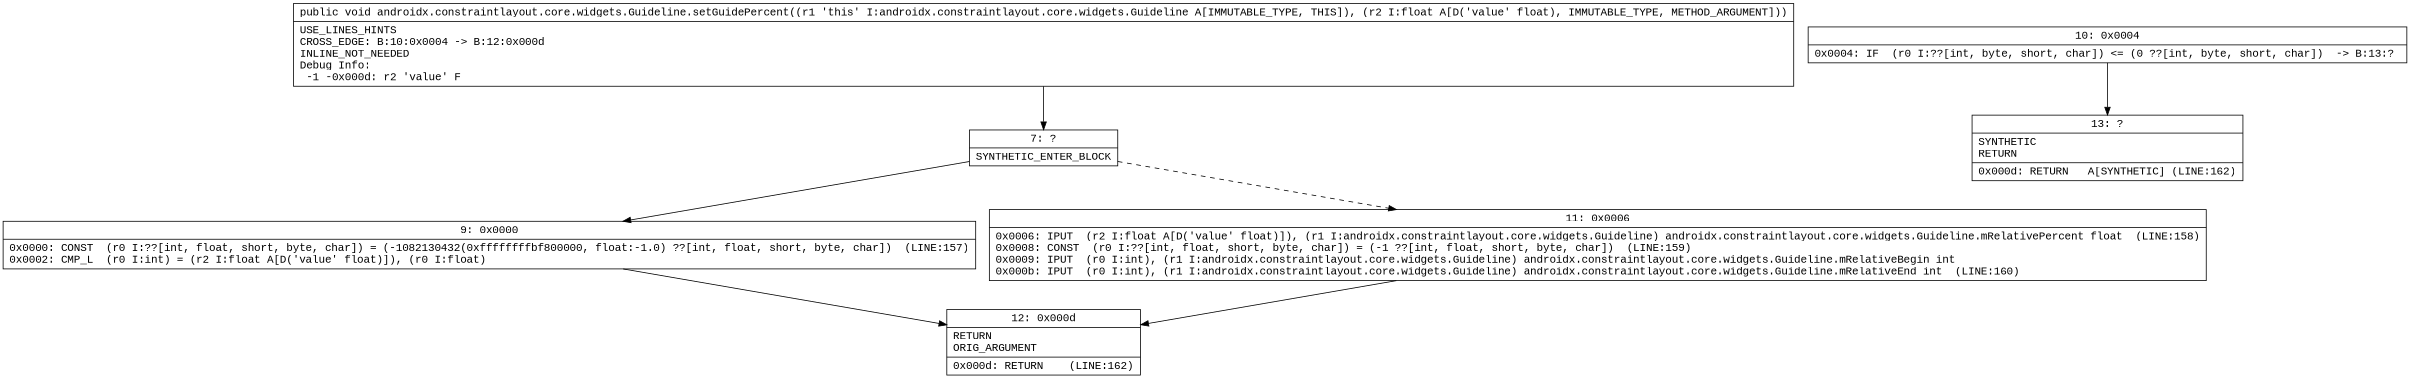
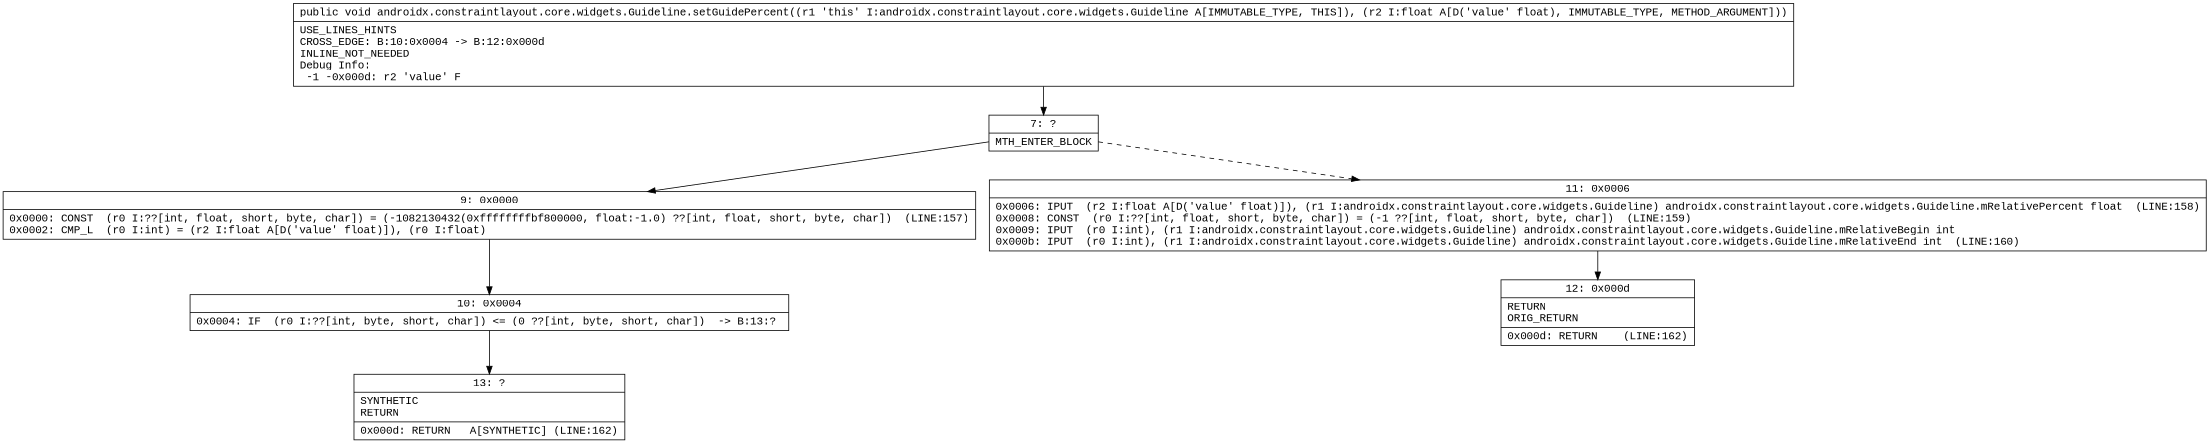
node "7: ?": text "SYNTHETIC_ENTER_BLOCK" -> "MTH_ENTER_BLOCK"
edge "9: 0x0000" -> "12: 0x000d": now "9: 0x0000" -> "10: 0x0004"
node "12: 0x000d": text "ORIG_ARGUMENT" -> "ORIG_RETURN"
